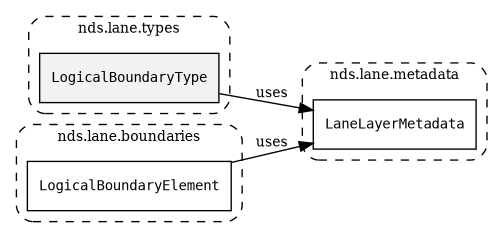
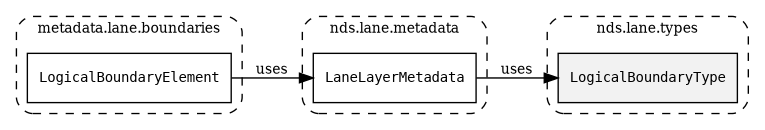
edge "LogicalBoundaryType" -> "LaneLayerMetadata": reversed
cluster "nds.lane.boundaries": label "nds.lane.boundaries" -> "metadata.lane.boundaries"
